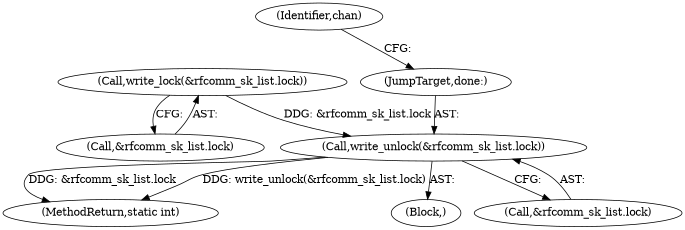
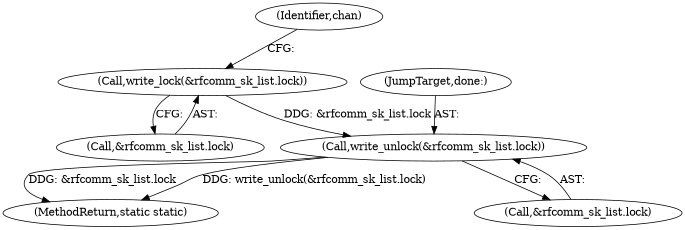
edge "(Identifier,chan)" -> "(JumpTarget,done:)": now "(Identifier,chan)" -> "(Call,write_lock(&rfcomm_sk_list.lock))"
node "(MethodReturn,static int)": label "(MethodReturn,static int)" -> "(MethodReturn,static static)"
node "(Block,)": removed
